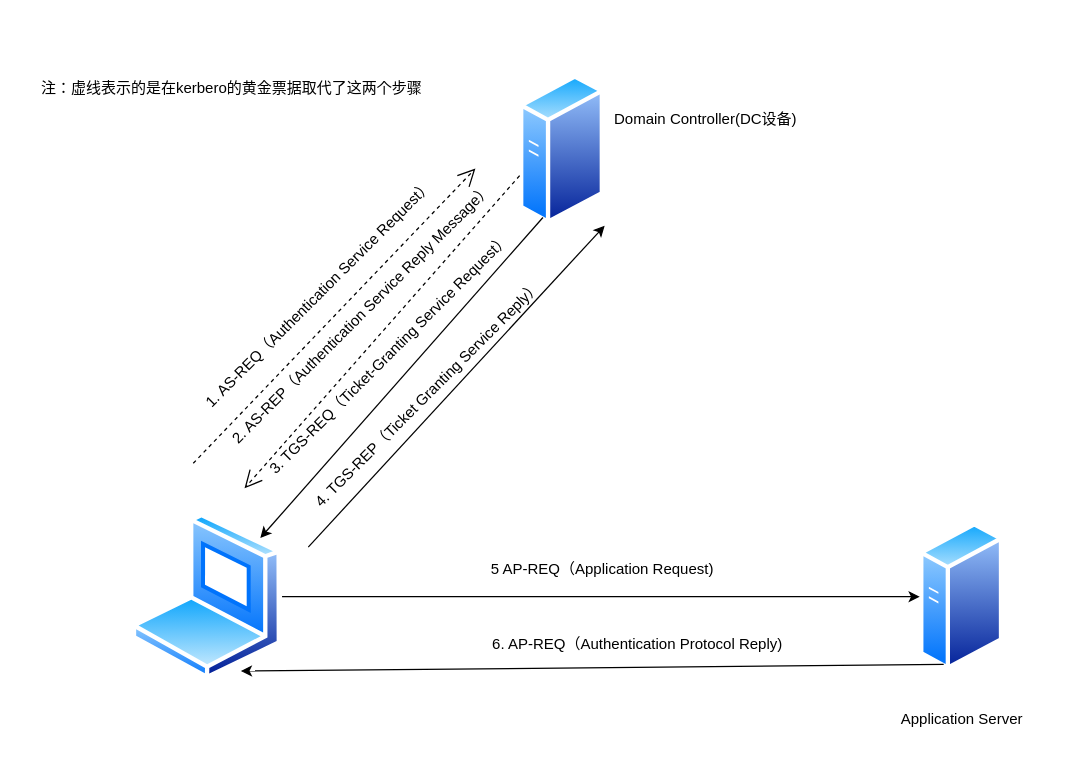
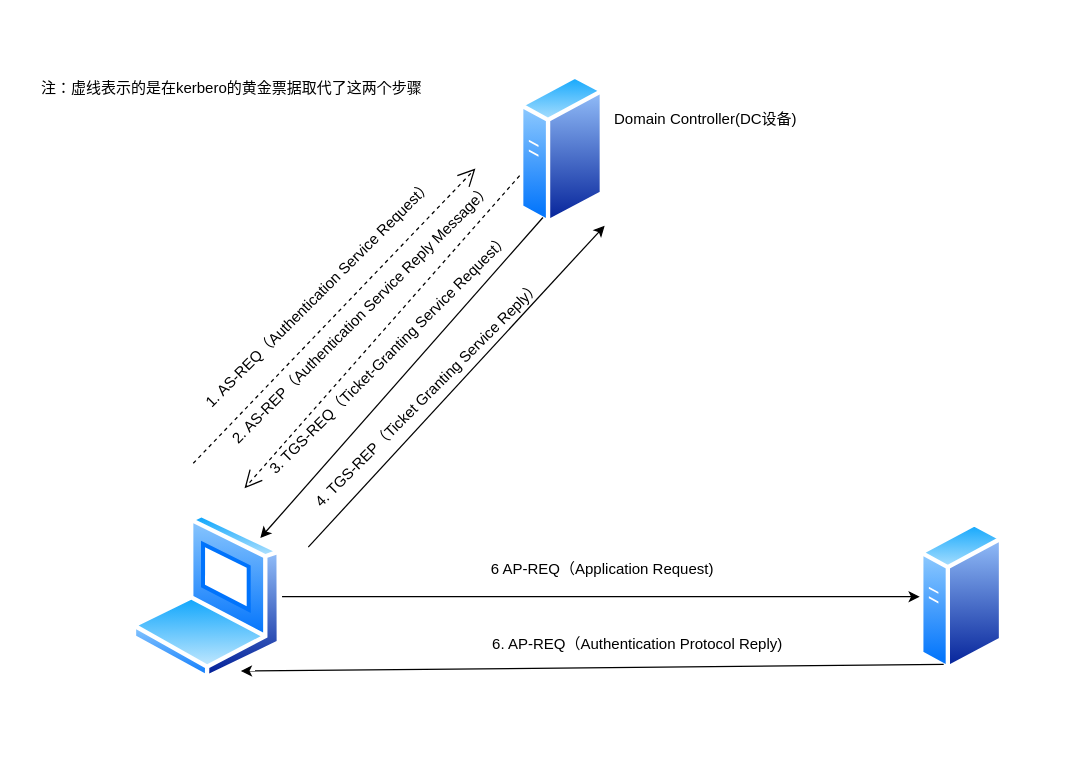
node "5 AP-REQ（Application Request)": label "5 AP-REQ（Application Request)" -> "6 AP-REQ（Application Request)"
node "Application Server": removed
